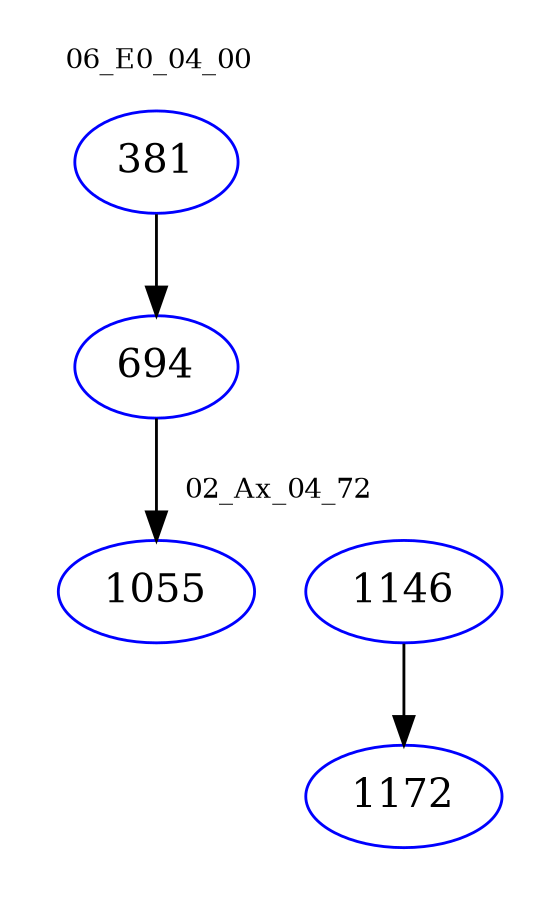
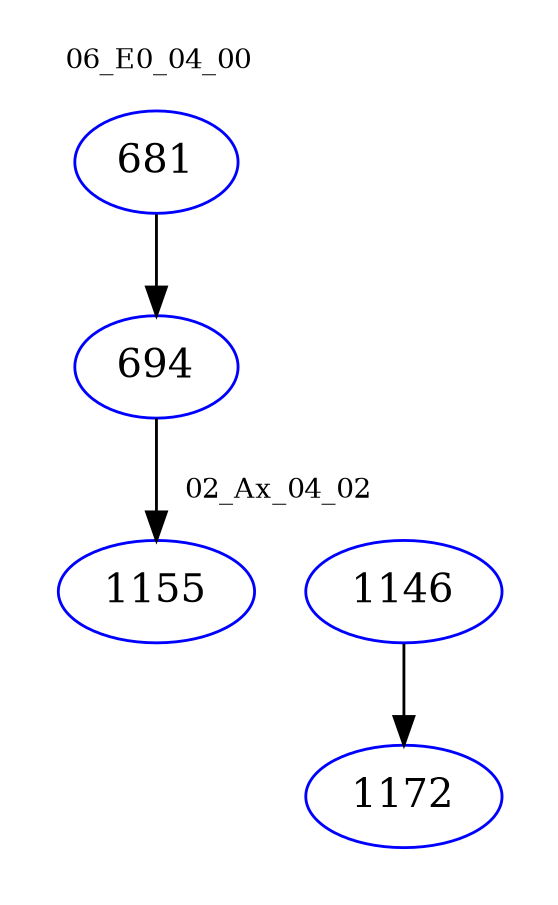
node "381": label "381" -> "681"
cluster "02_Ax_04_72": label "02_Ax_04_72" -> "02_Ax_04_02"
node "1055": label "1055" -> "1155"
